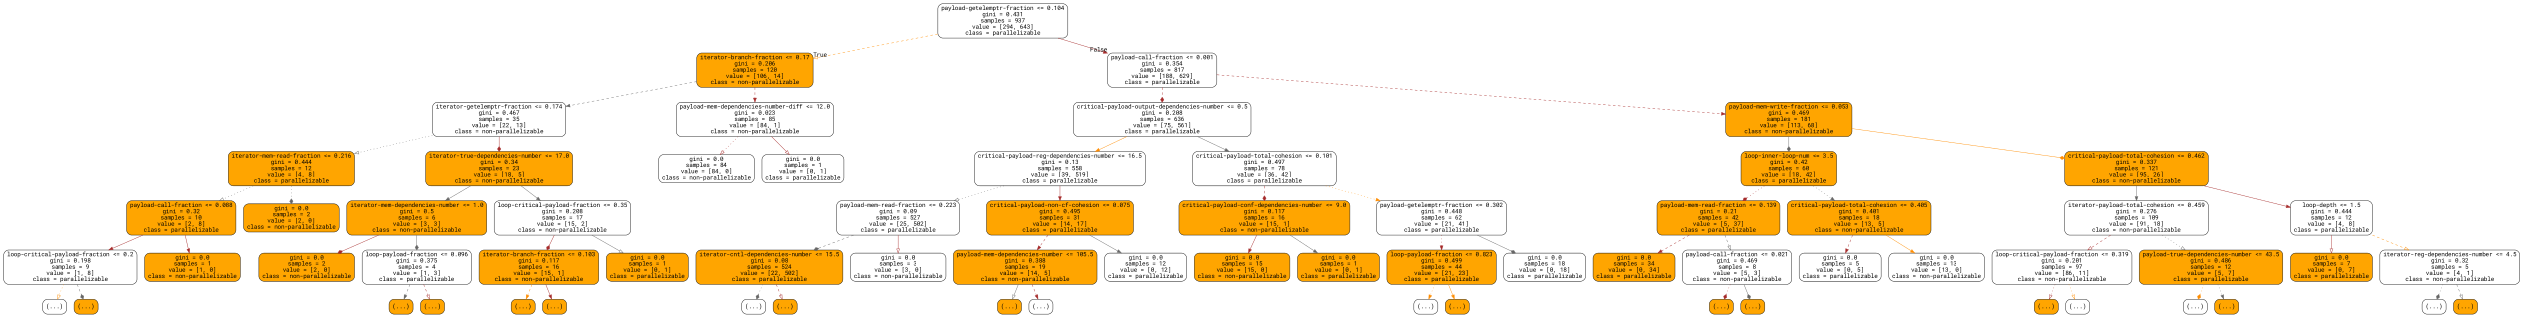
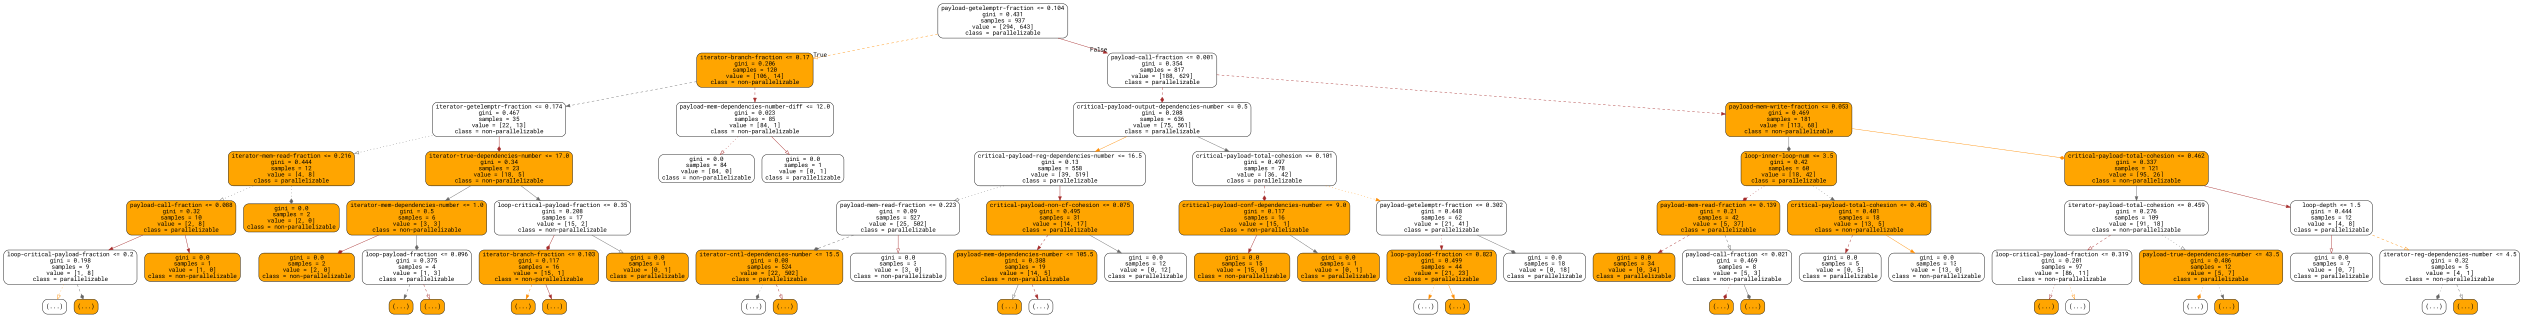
node "gini = 0.0 samples = 7 value = [0, 7] class = parallelizable": fillcolor orange -> white
